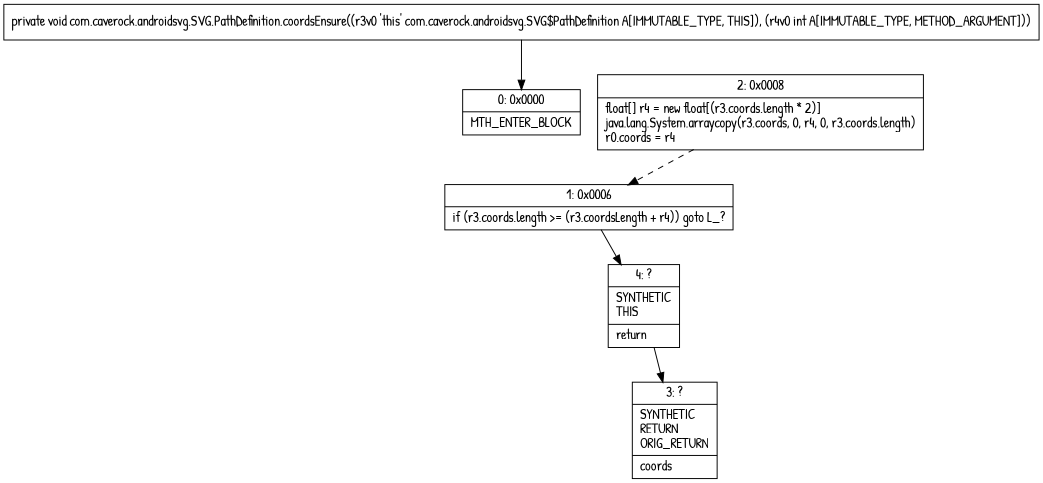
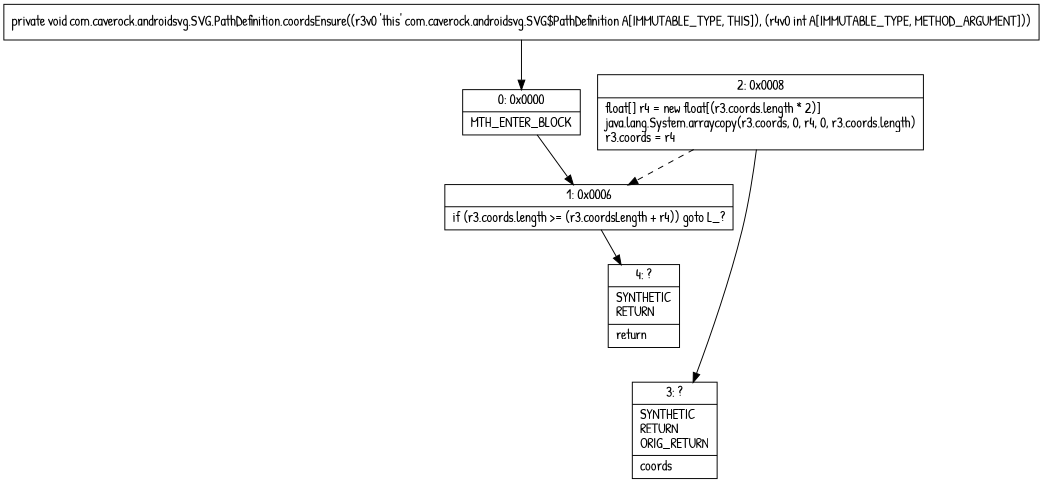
node "2: 0x0008": text "r0.coords = r4" -> "r3.coords = r4"
edge "0: 0x0000" -> "1: 0x0006": added
node "4: ?": text "THIS" -> "RETURN"
edge "4: ?" -> "3: ?": now "2: 0x0008" -> "3: ?"
